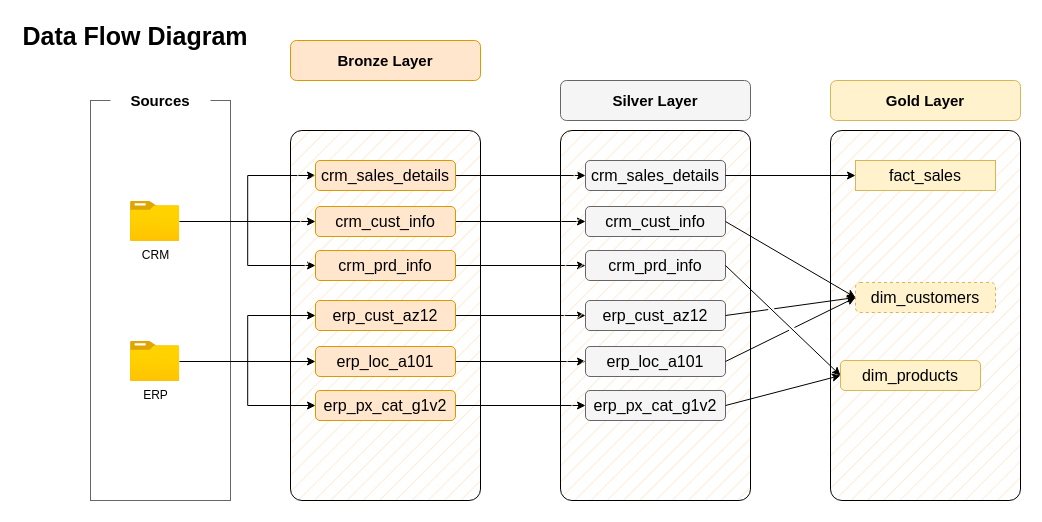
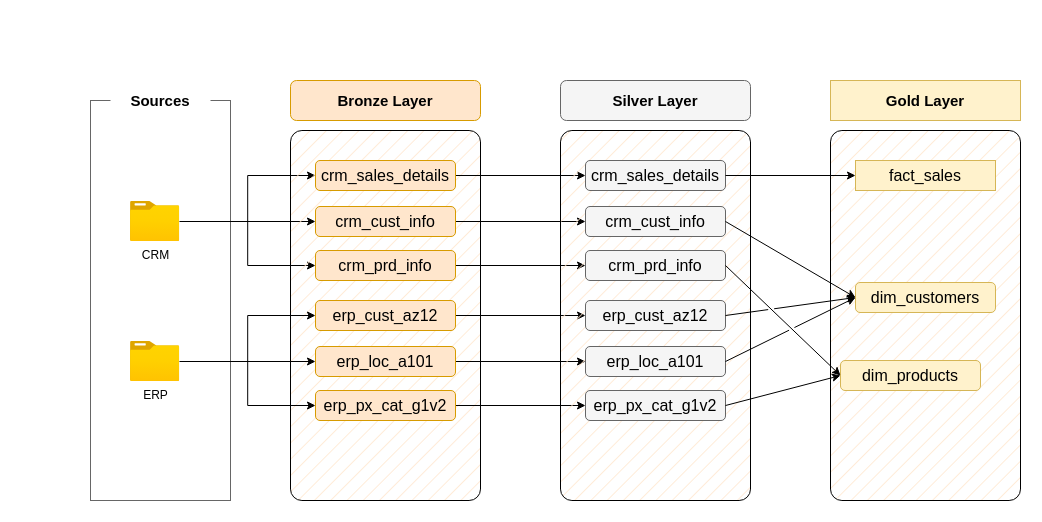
node "Data Flow Diagram": removed
node "Bronze Layer": moved (386, 61) -> (386, 101)
node "Gold Layer": shape rounded rectangle -> rectangle
node "dim_customers": style dashed -> solid
